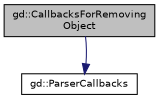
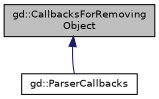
edge "gd::CallbacksForRemoving Object" -> "gd::ParserCallbacks": reversed
